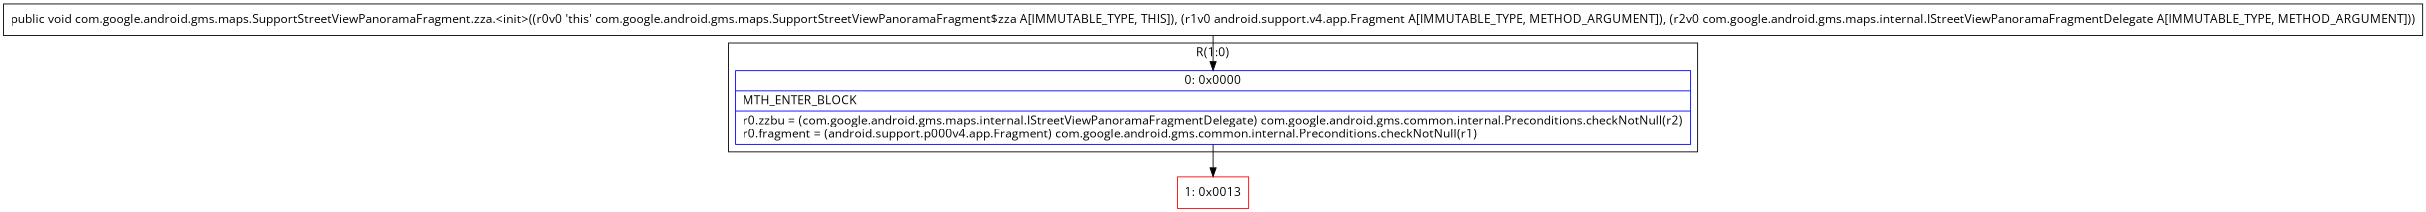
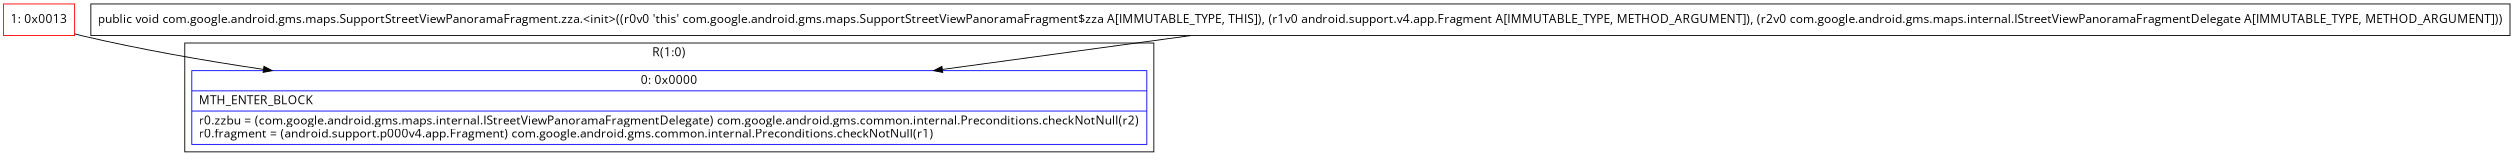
edge "0: 0x0000" -> "1: 0x0013": reversed
